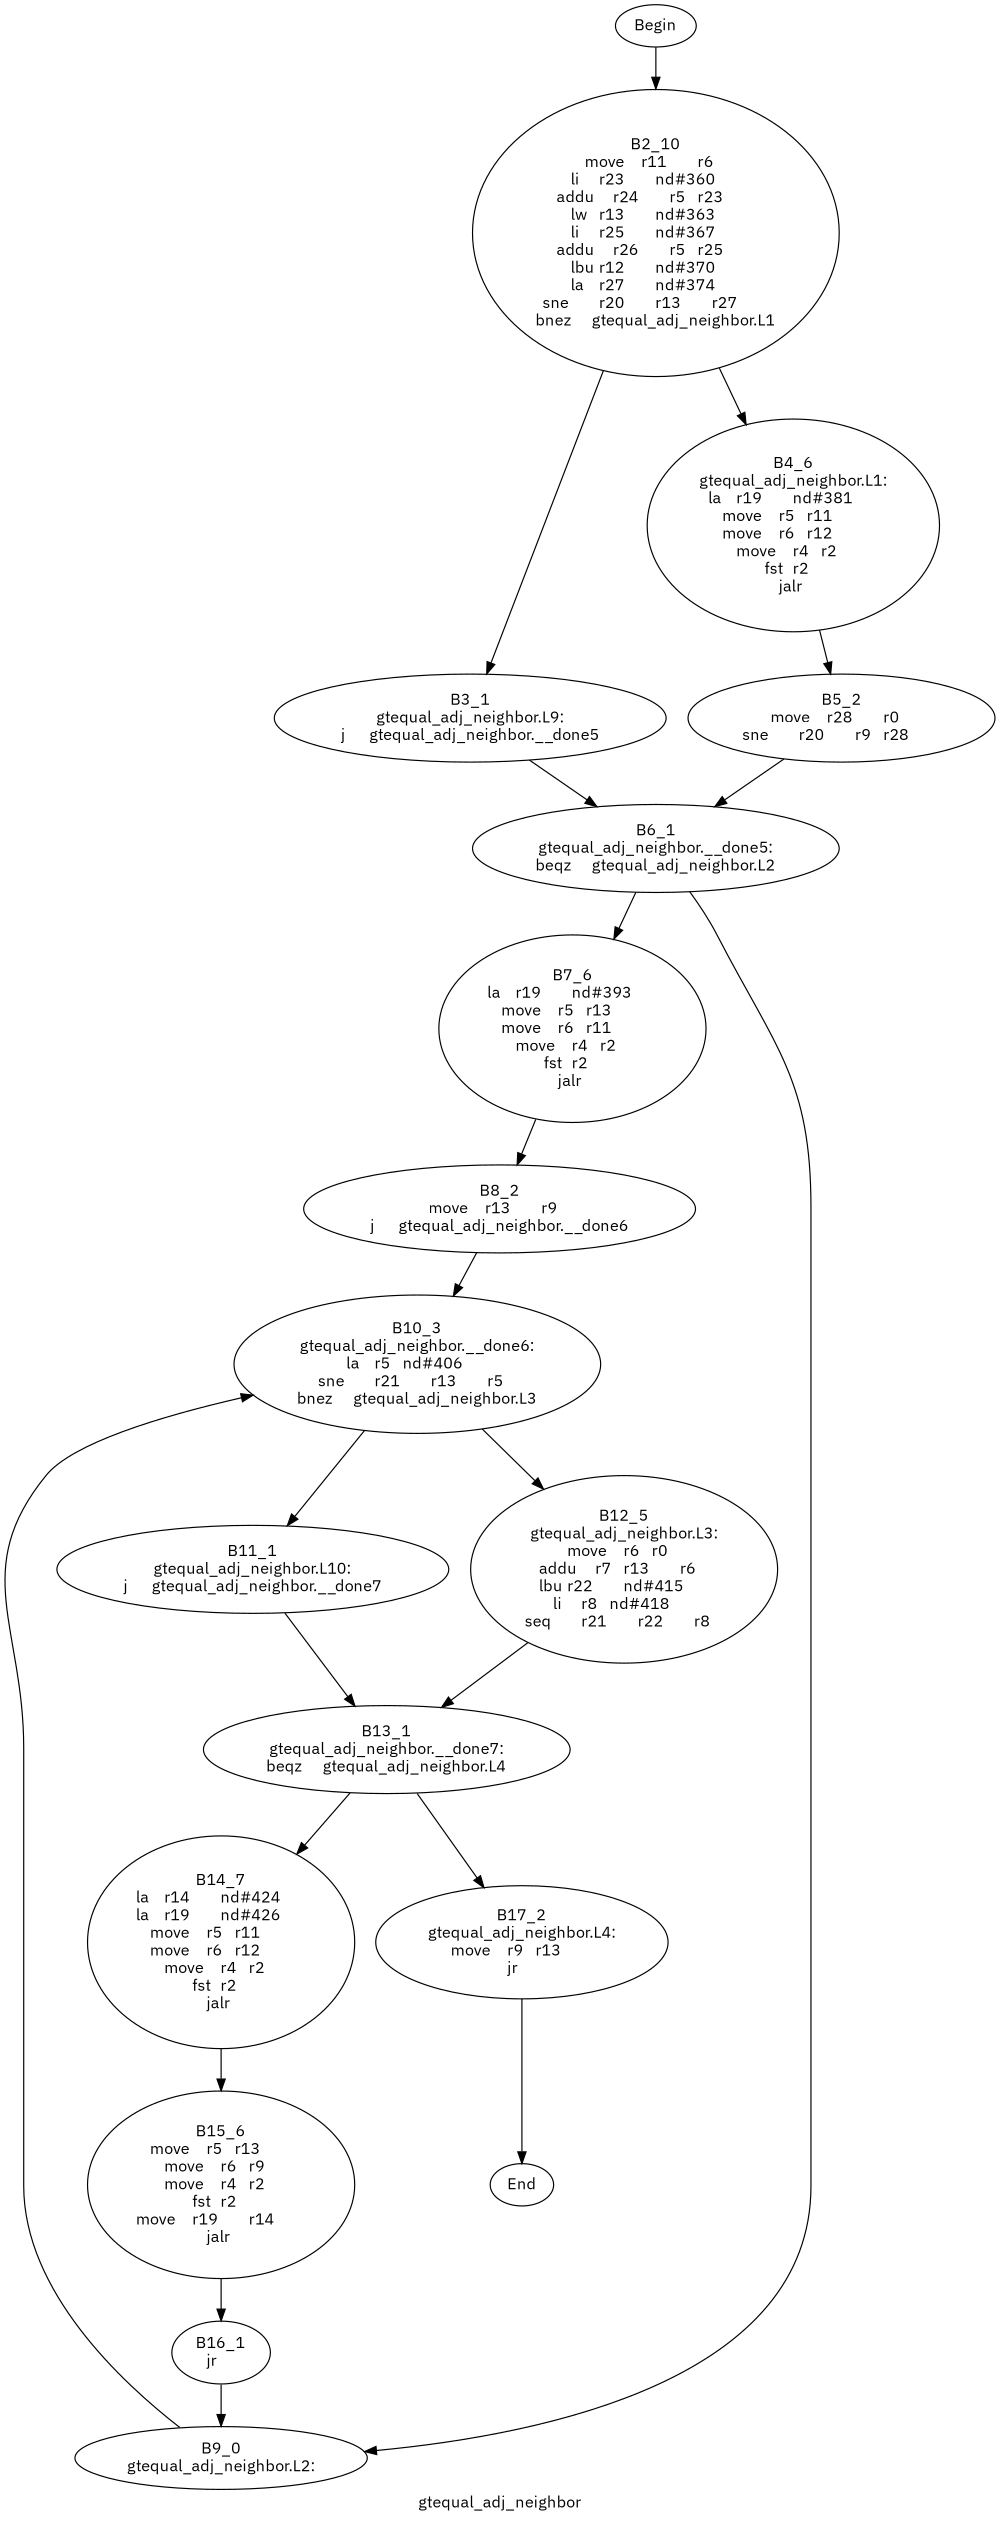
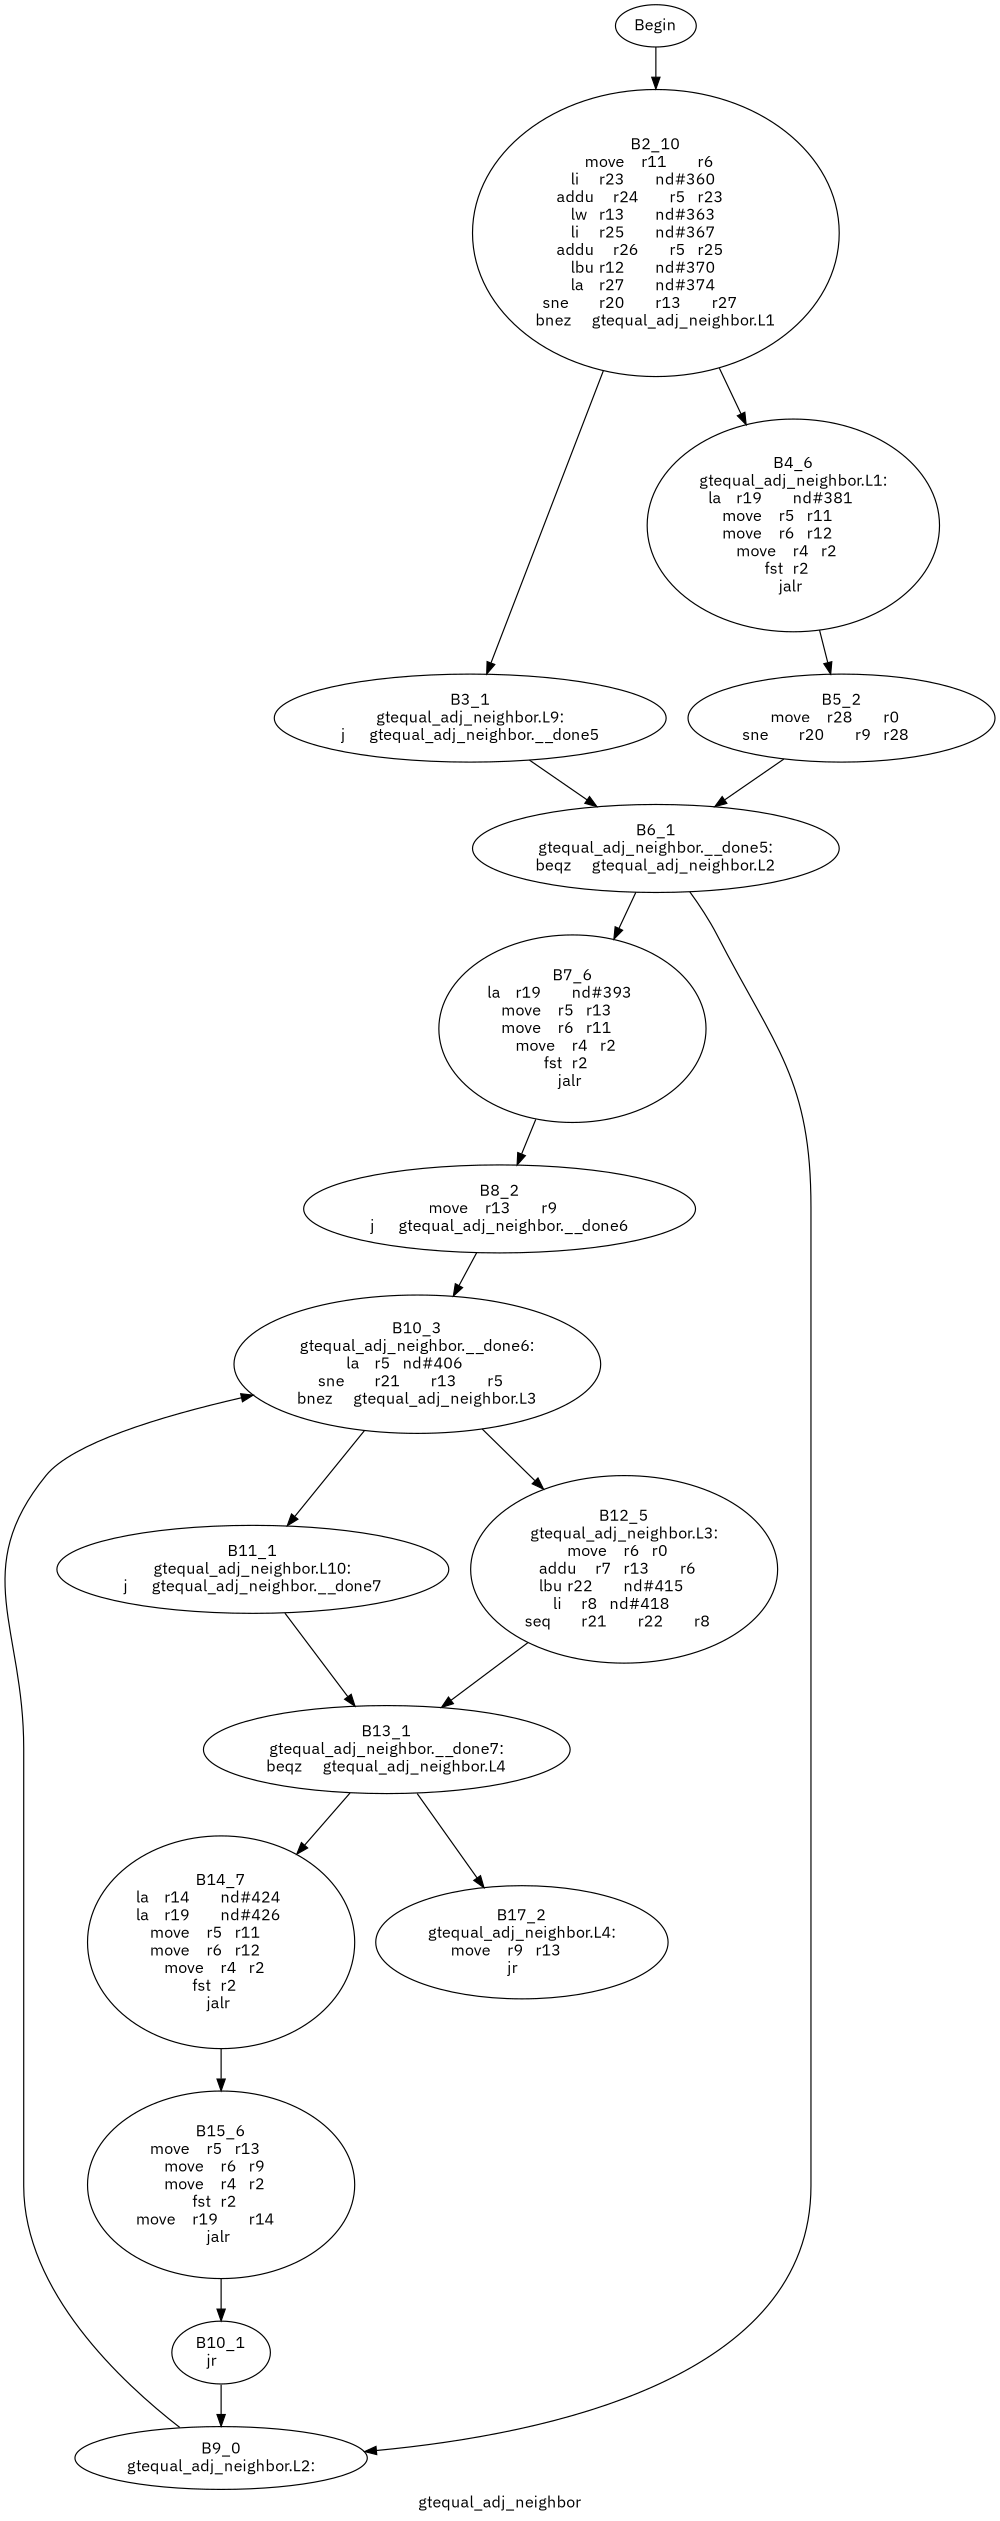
node "End": removed
node "B16_1 jr": label "B16_1 jr" -> "B10_1 jr"
